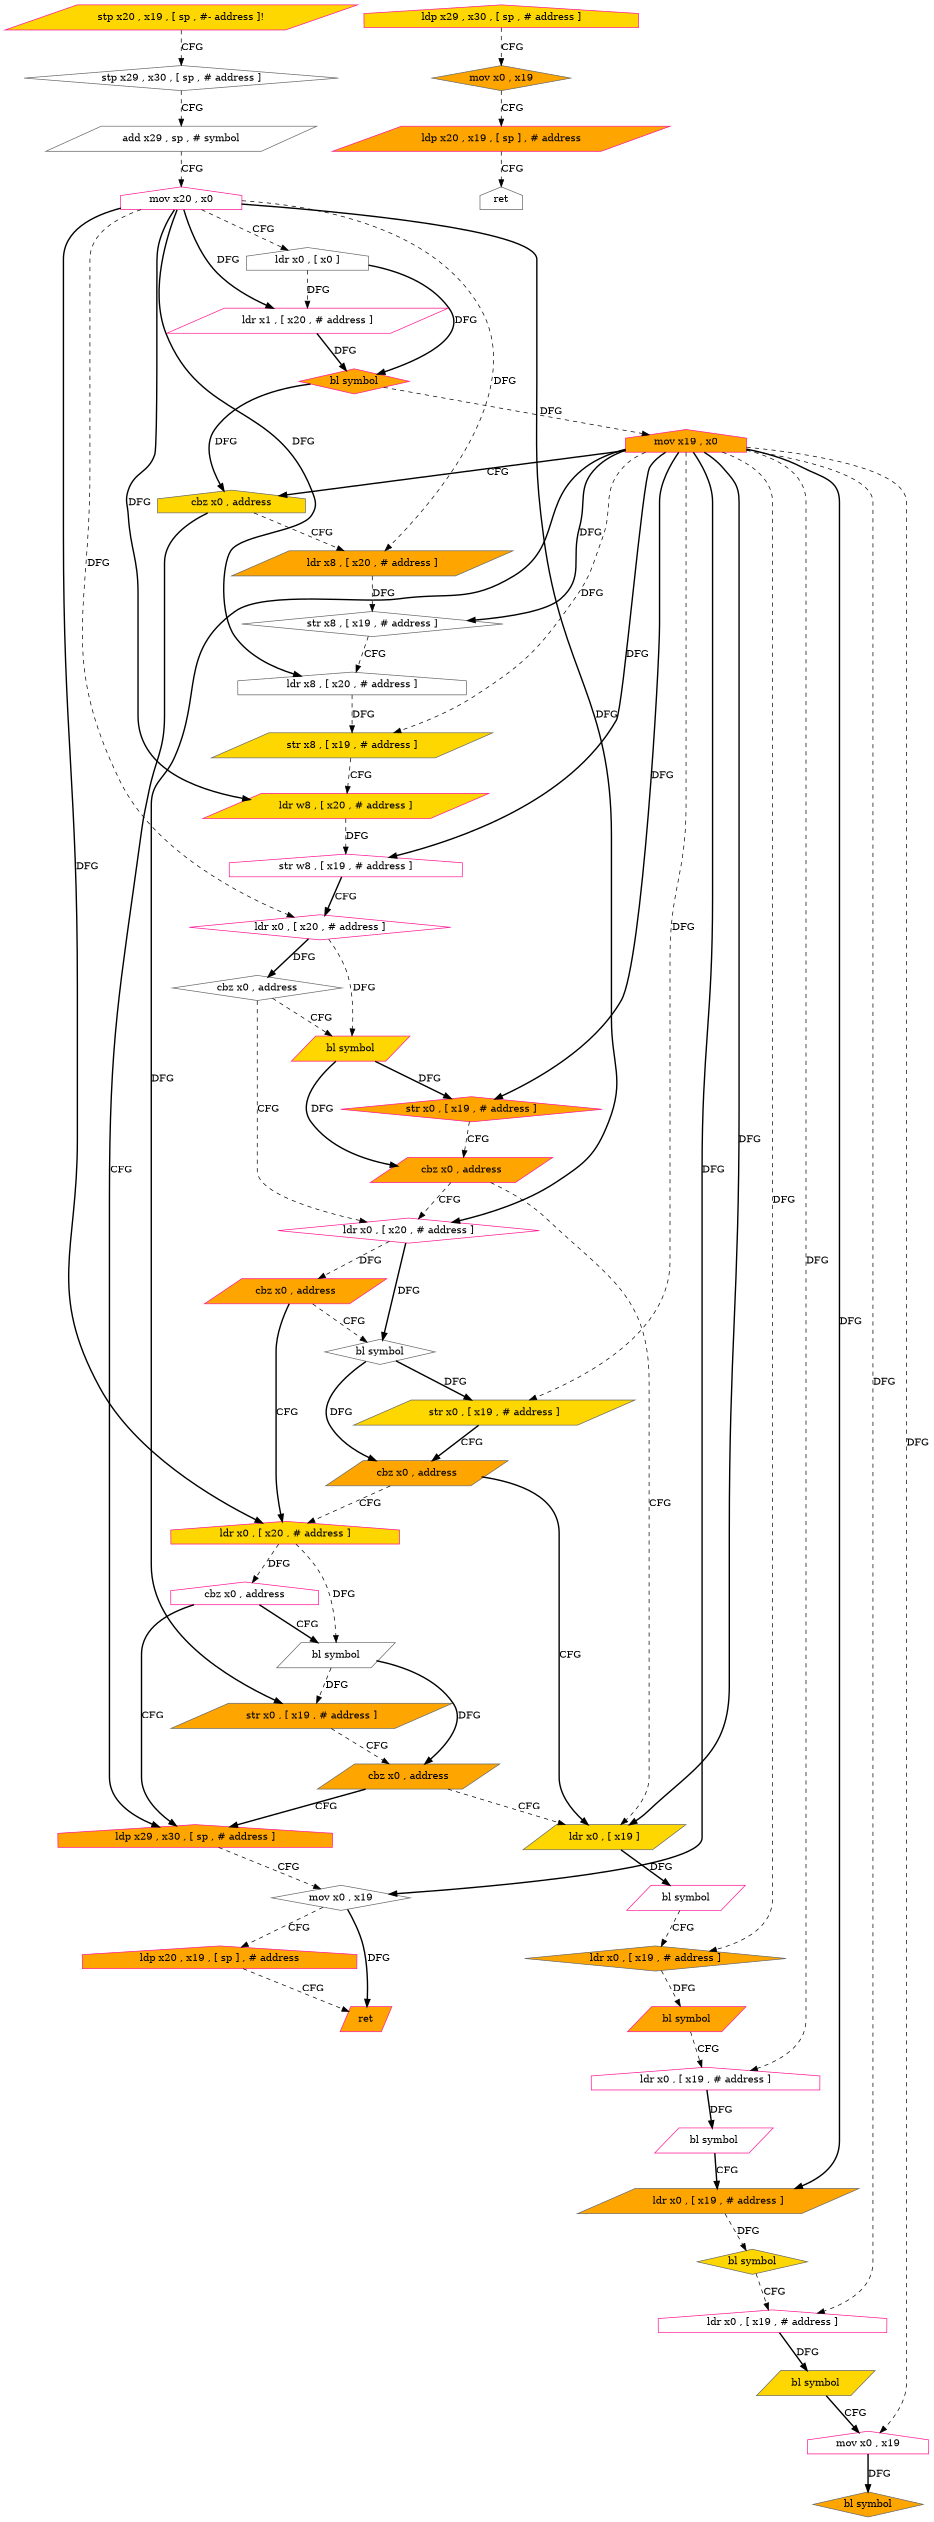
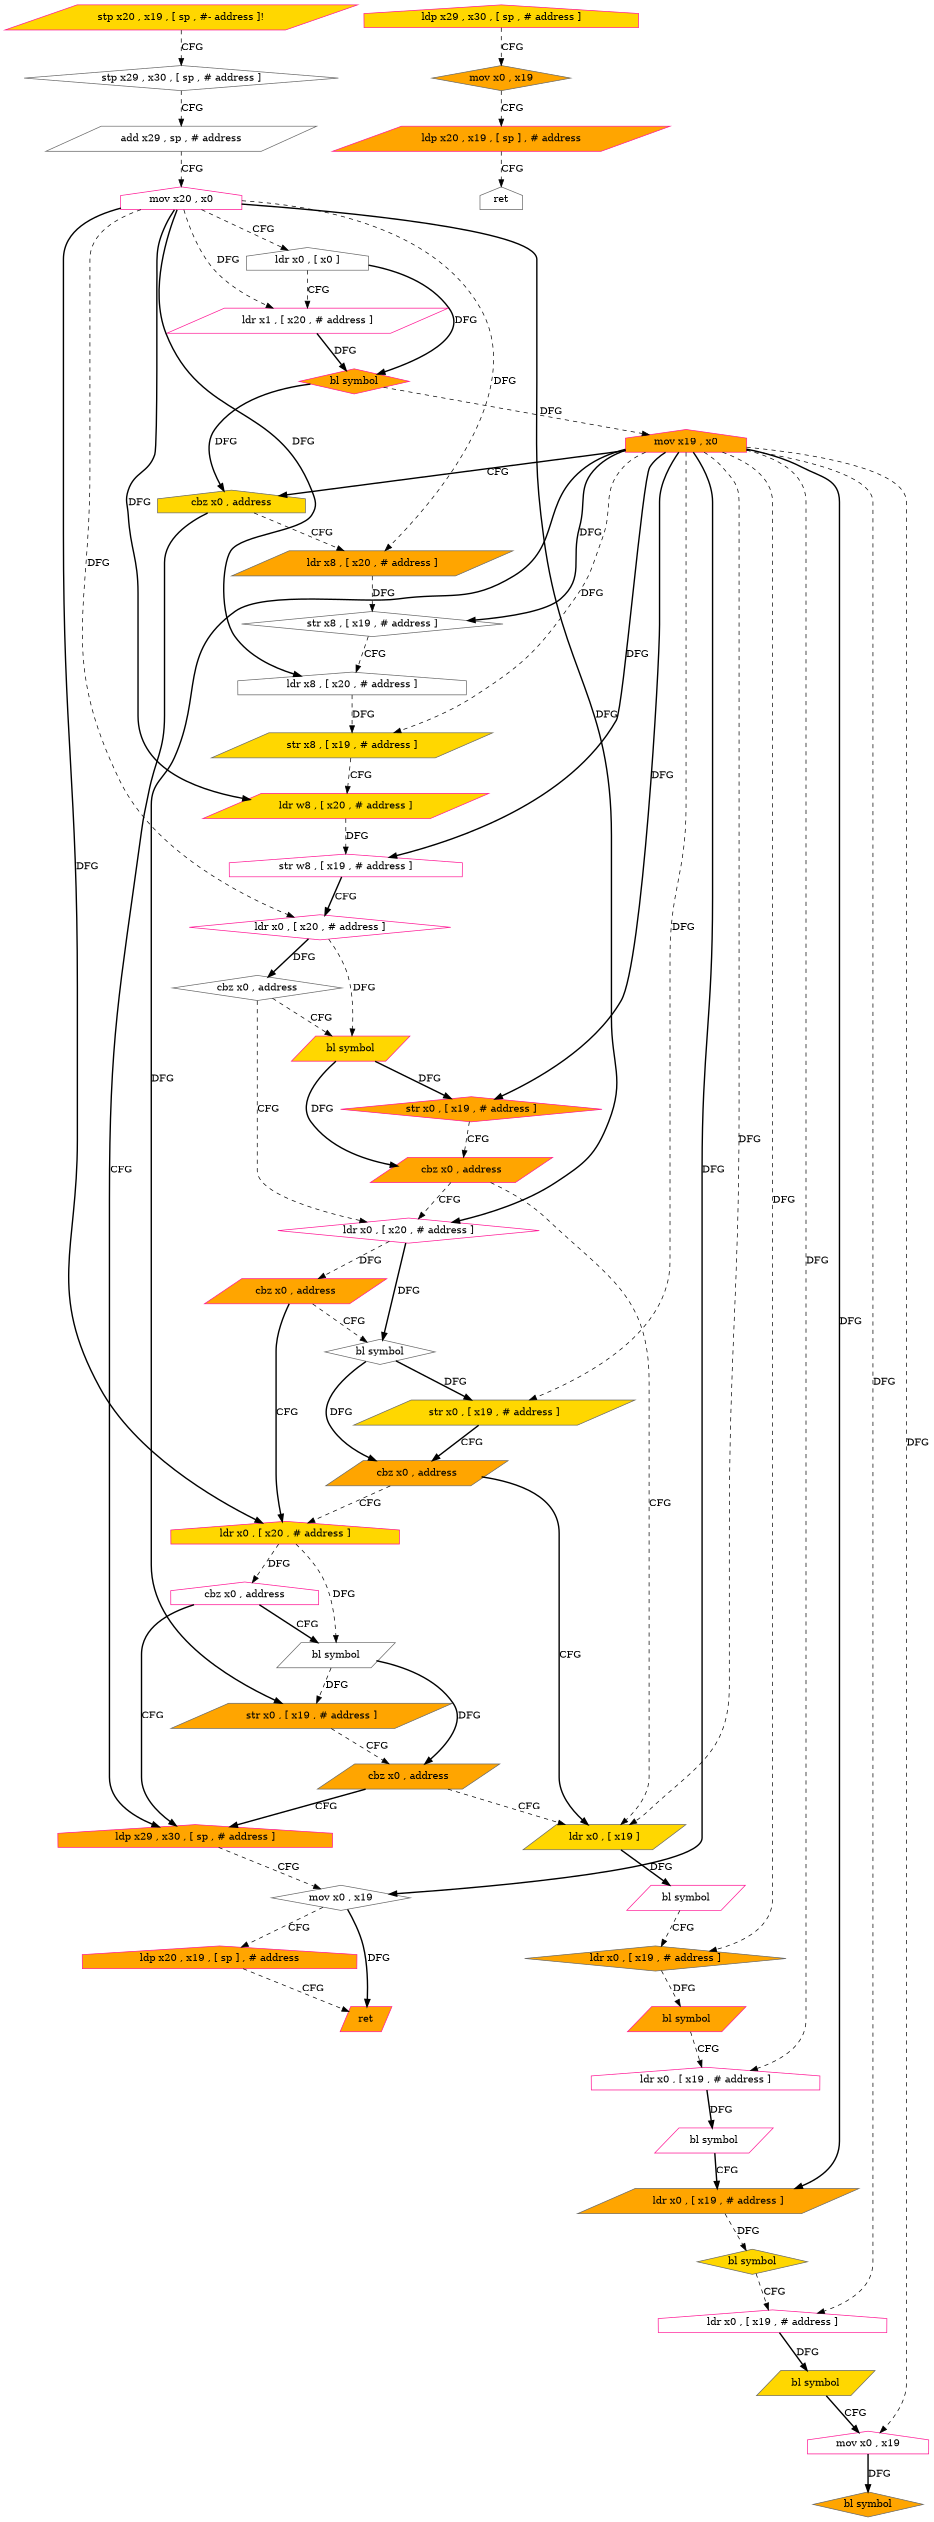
node "add x29 , sp , # symbol": label "add x29 , sp , # symbol" -> "add x29 , sp , # address"
edge "mov x20 , x0" -> "ldr x1 , [ x20 , # address ]": style bold -> dashed
edge "ldr x0 , [ x0 ]" -> "ldr x1 , [ x20 , # address ]": label "DFG" -> "CFG"
edge "mov x19 , x0" -> "ldr x0 , [ x19 ]": style bold -> dashed
